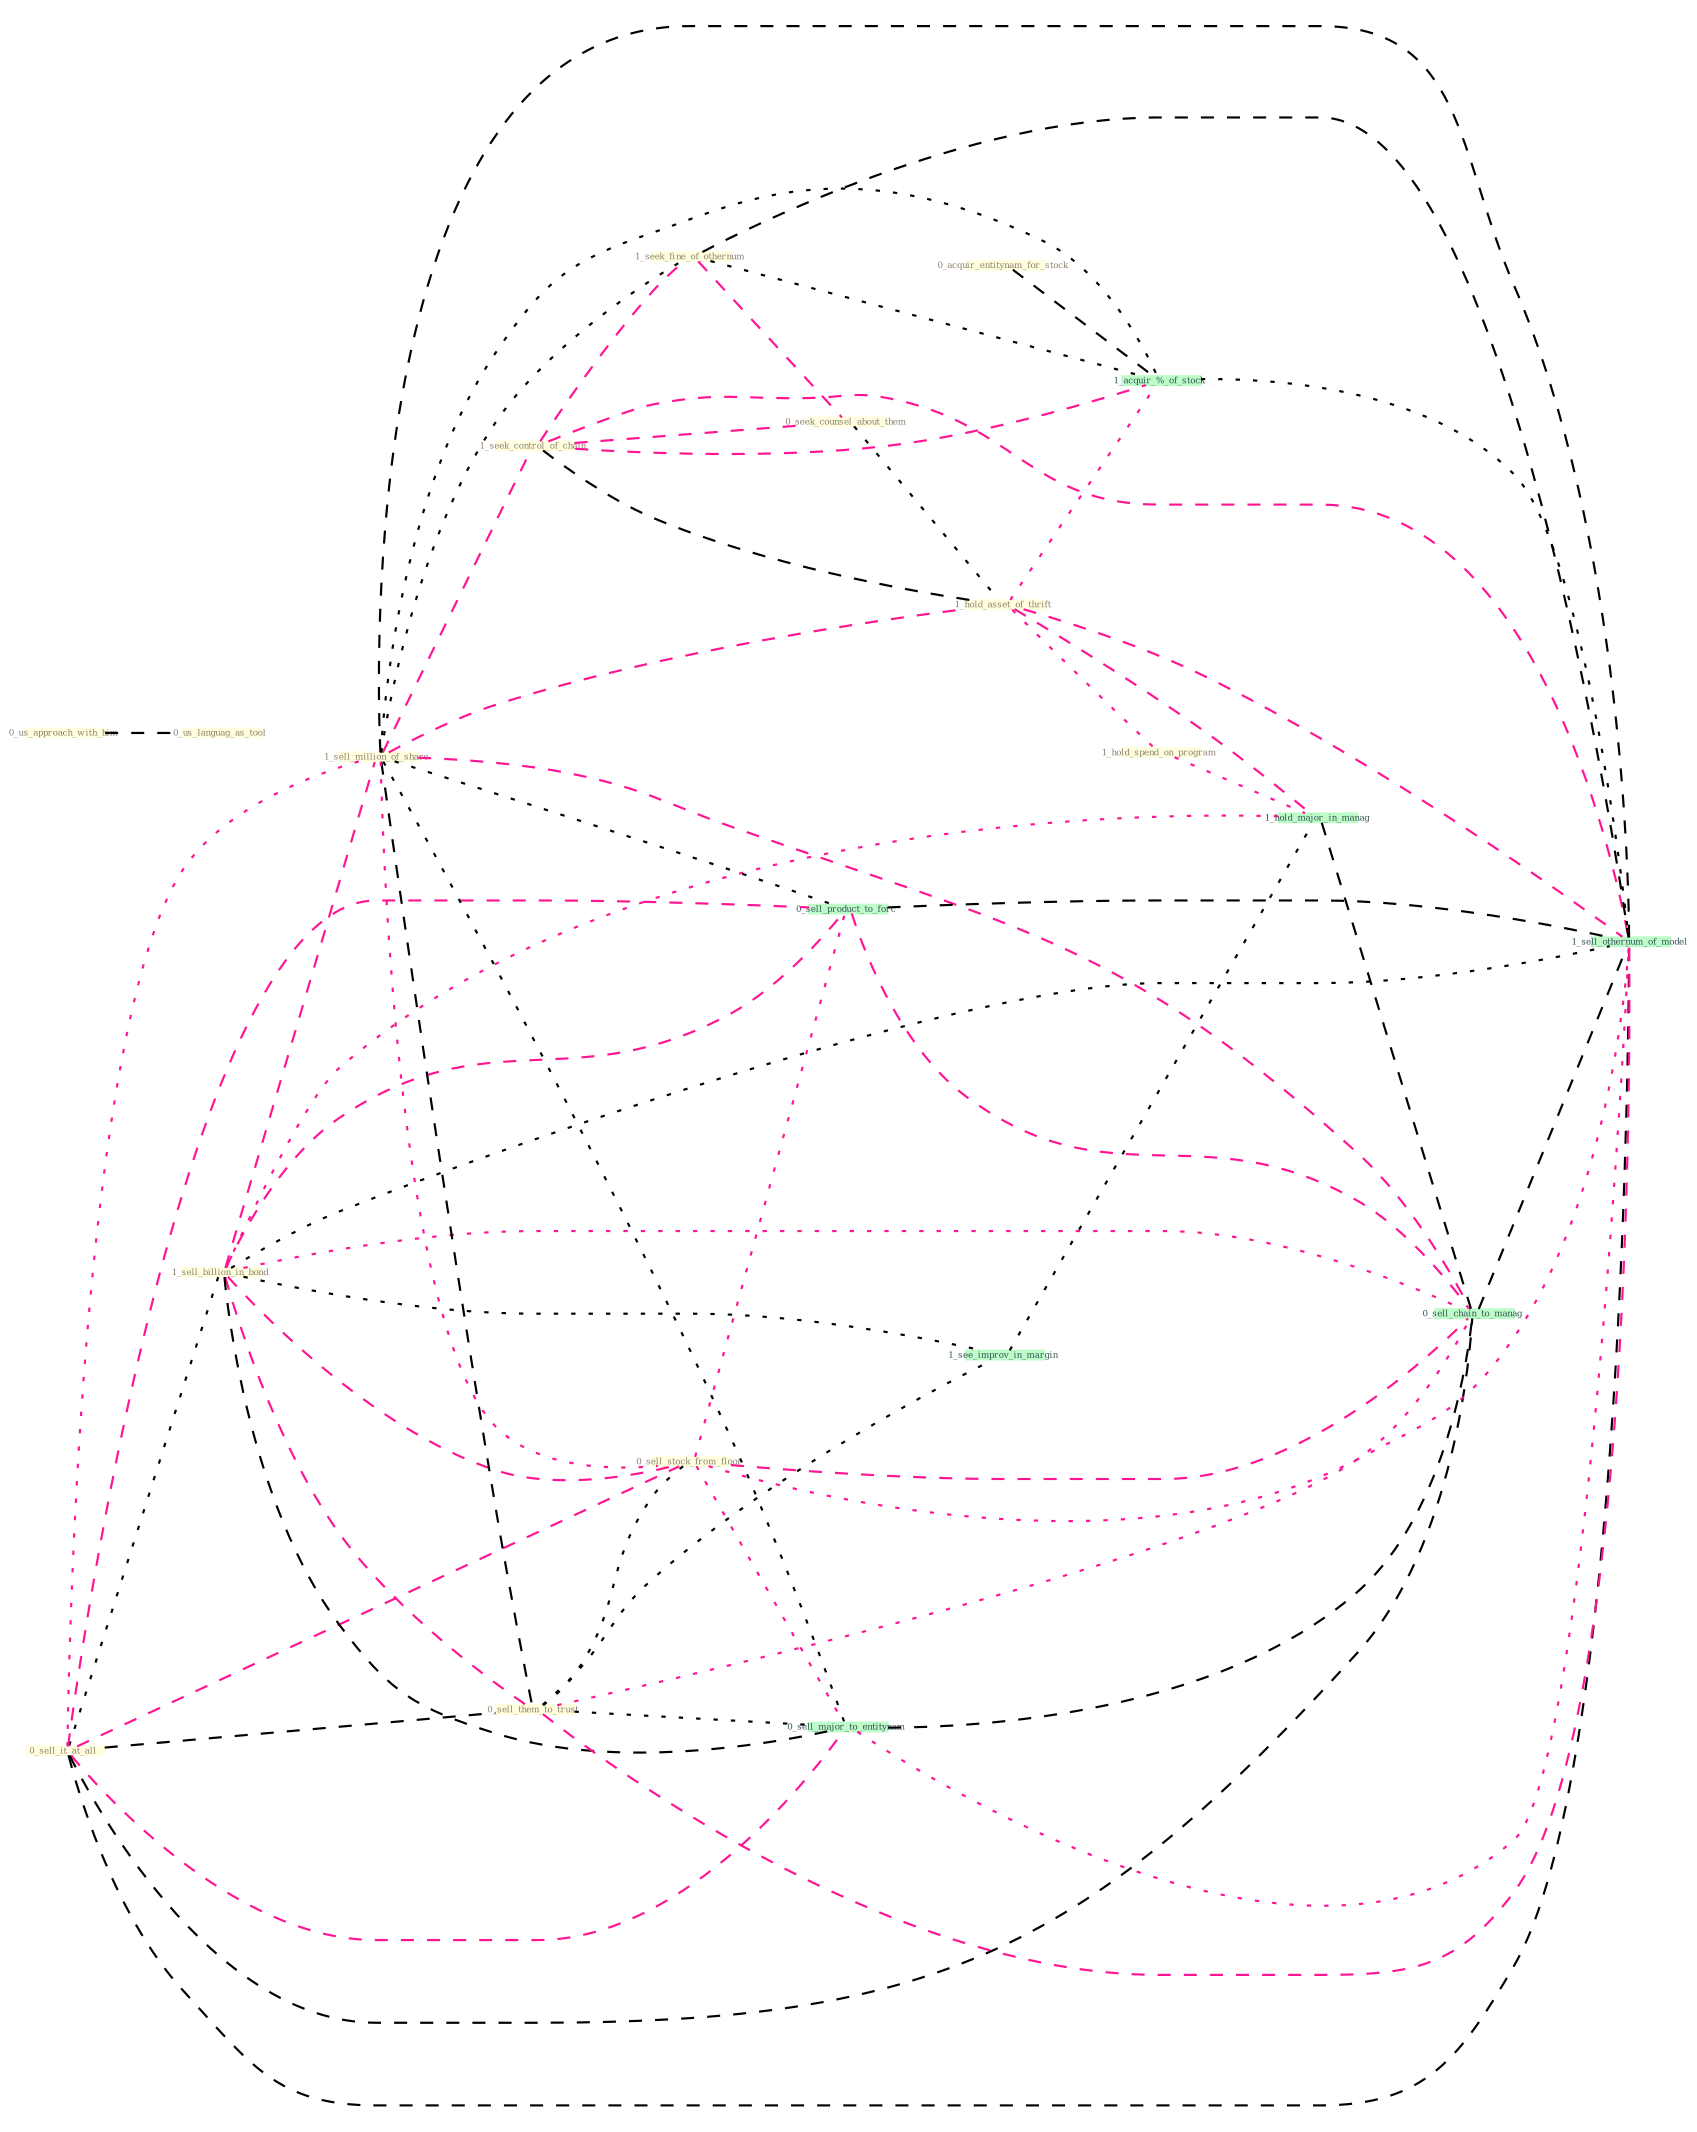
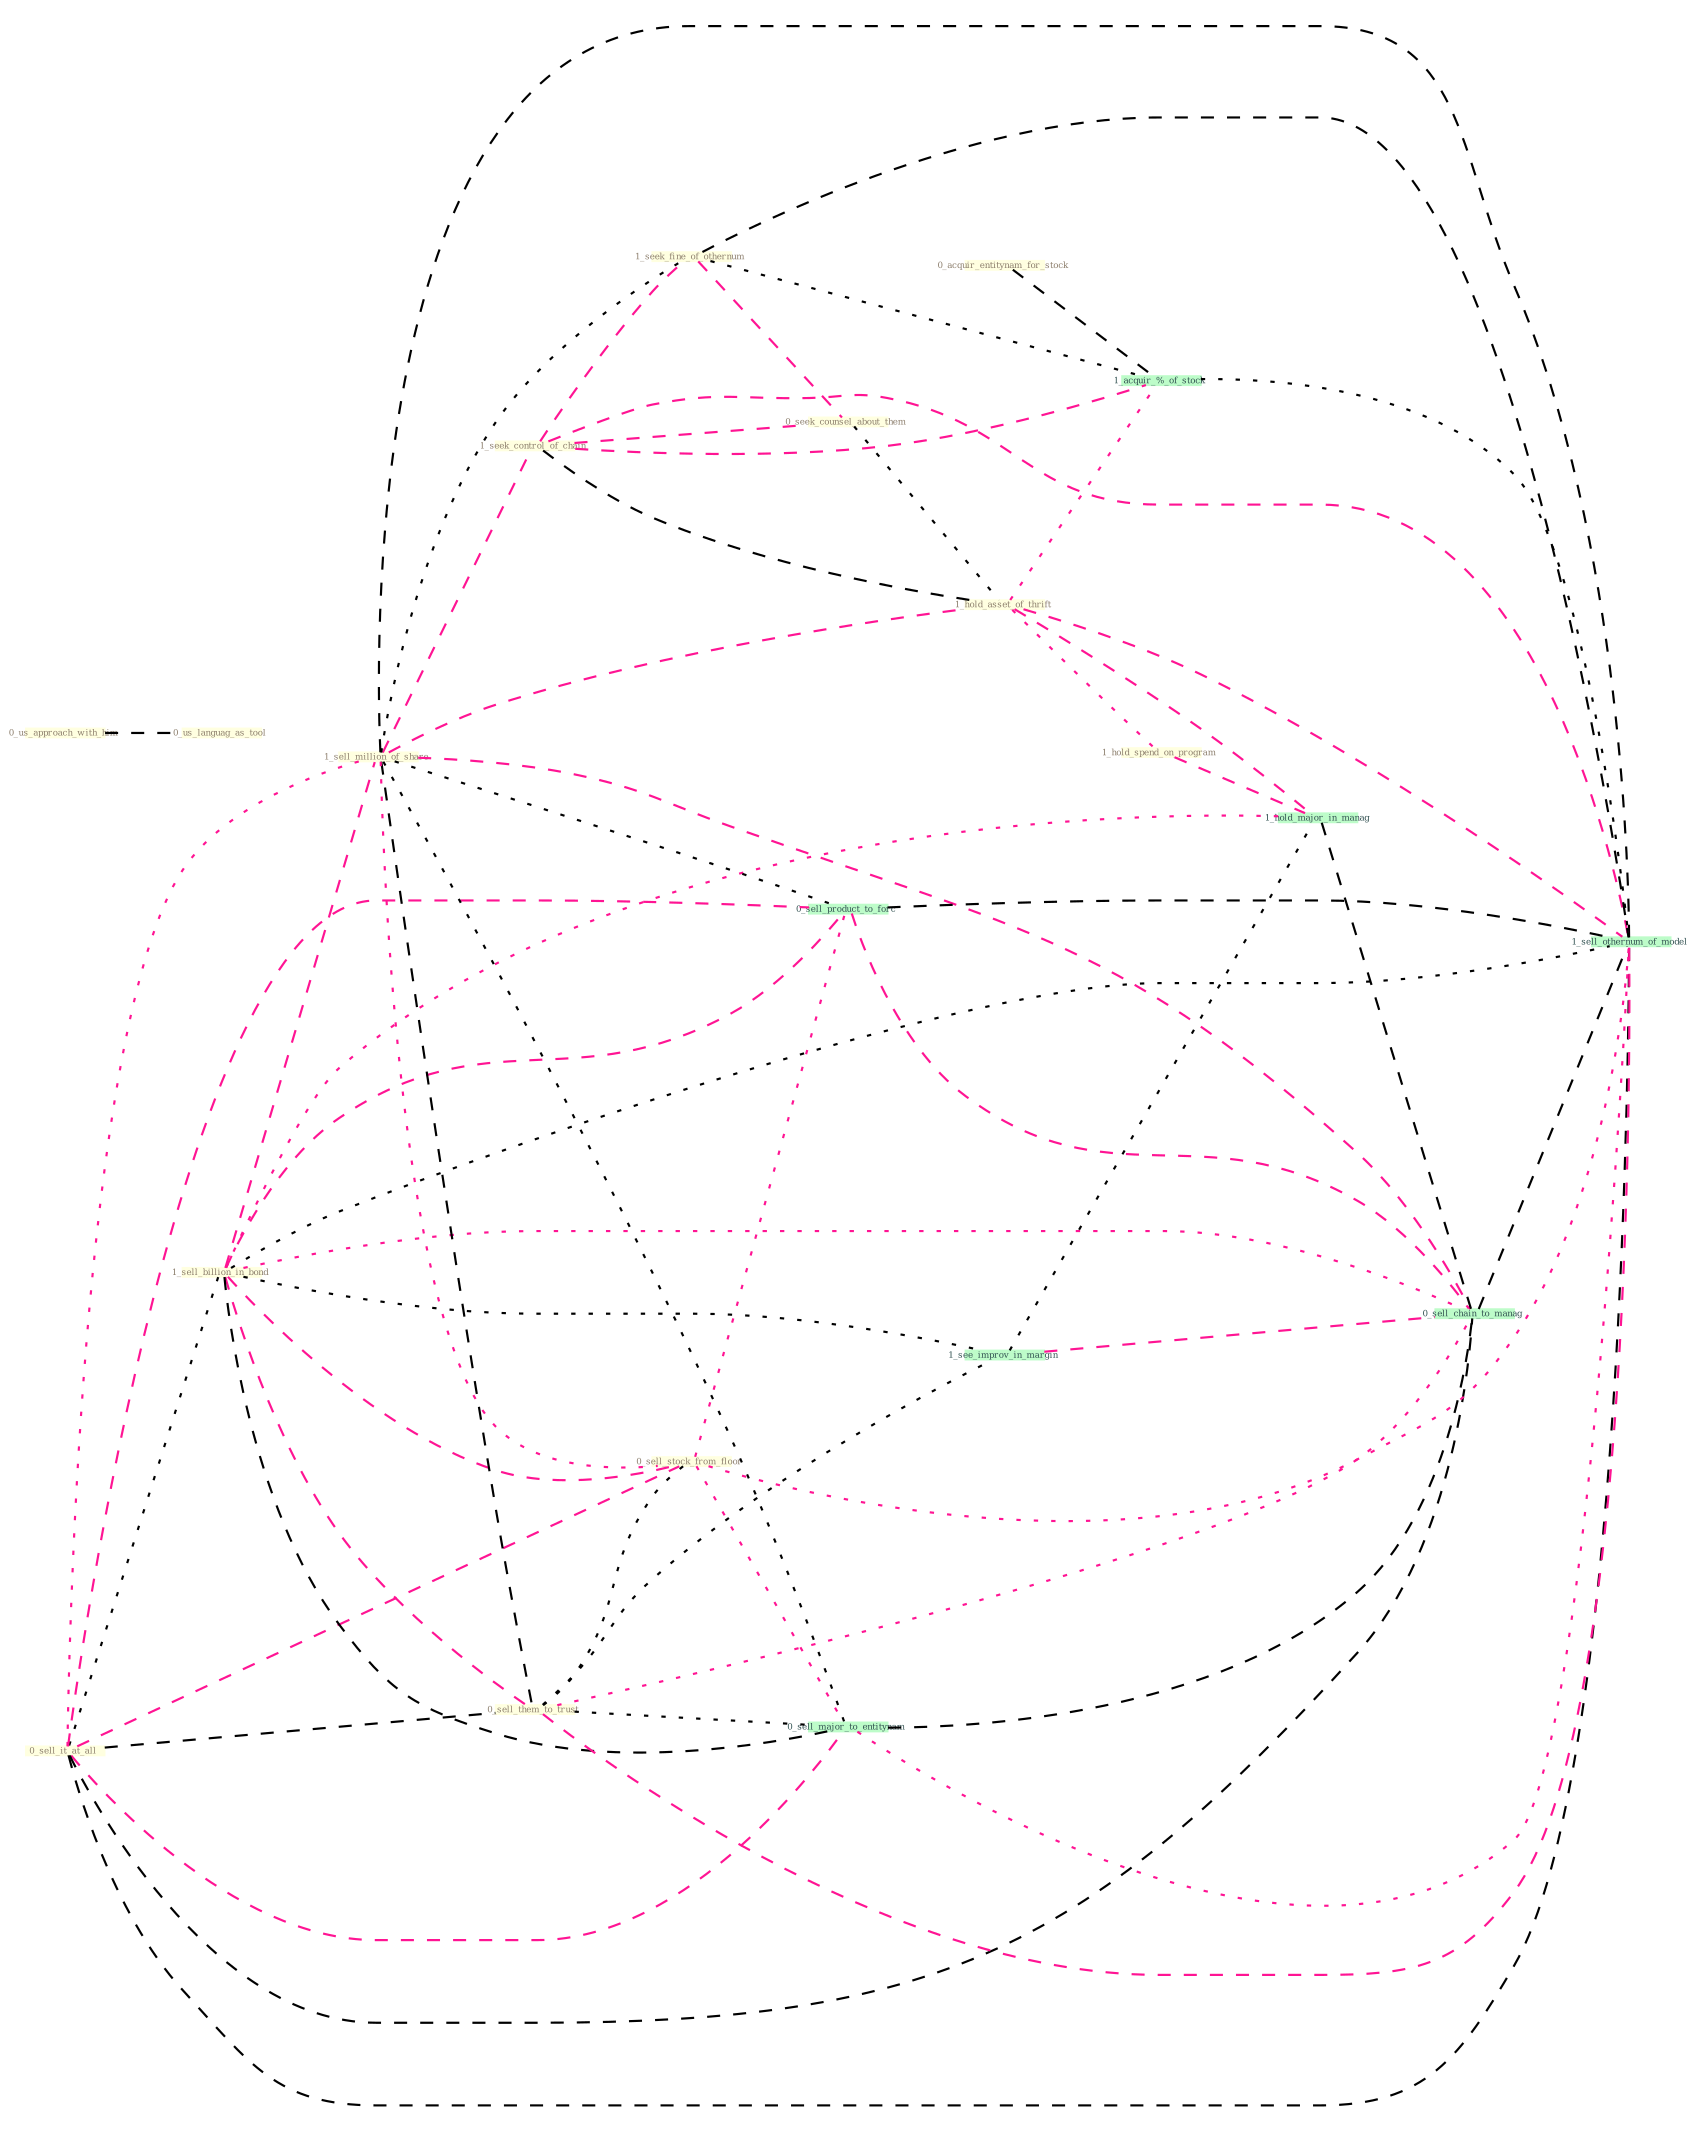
edge "1_acquir_%_of_stock" -- "1_sell_million_of_share": removed
edge "1_hold_spend_on_program" -- "1_hold_major_in_manag": style dotted -> dashed
edge "0_sell_chain_to_manag" -- "0_sell_stock_from_floor": now "0_sell_chain_to_manag" -- "1_see_improv_in_margin"
